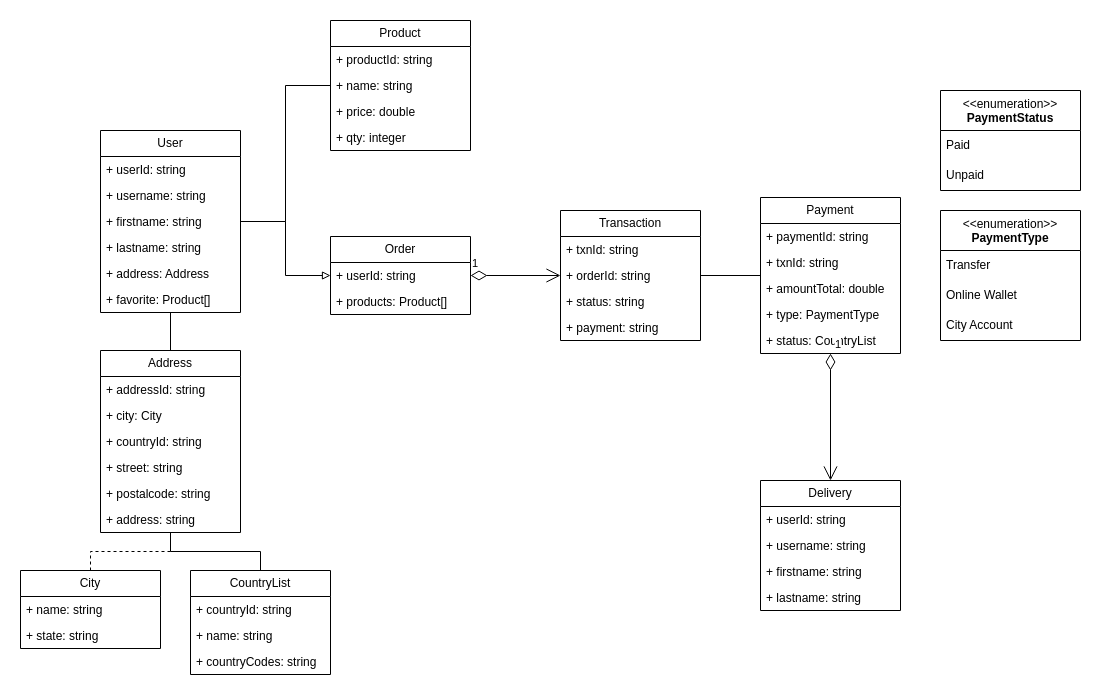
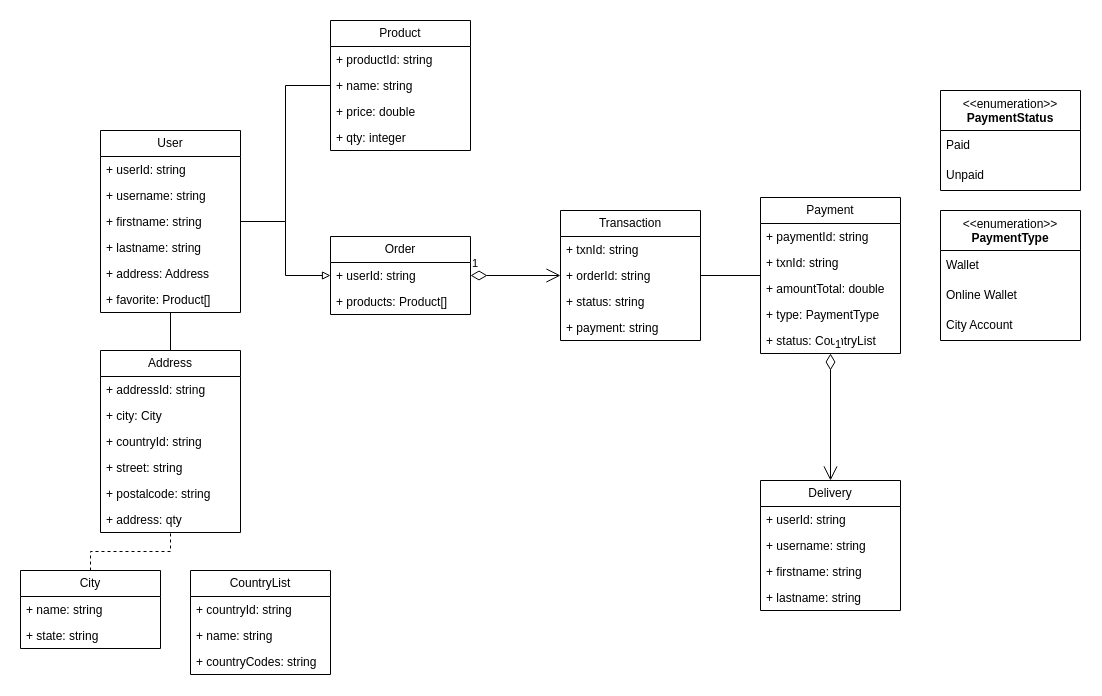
node "Transfer": label "Transfer" -> "Wallet"
node "+ address: string": label "+ address: string" -> "+ address: qty"
edge "Address" -- "CountryList": removed
